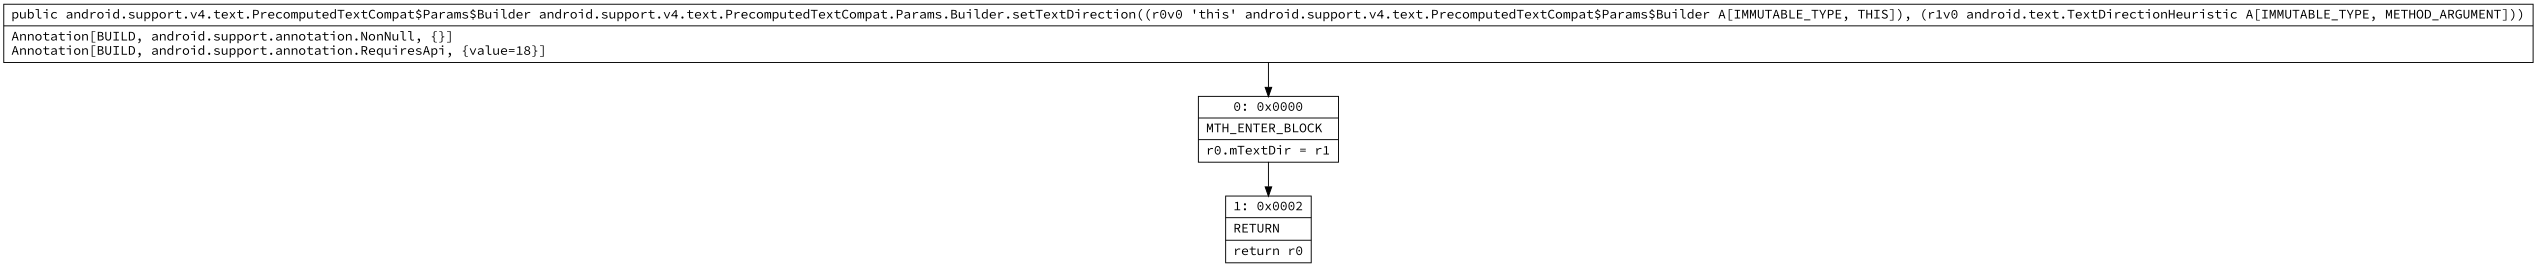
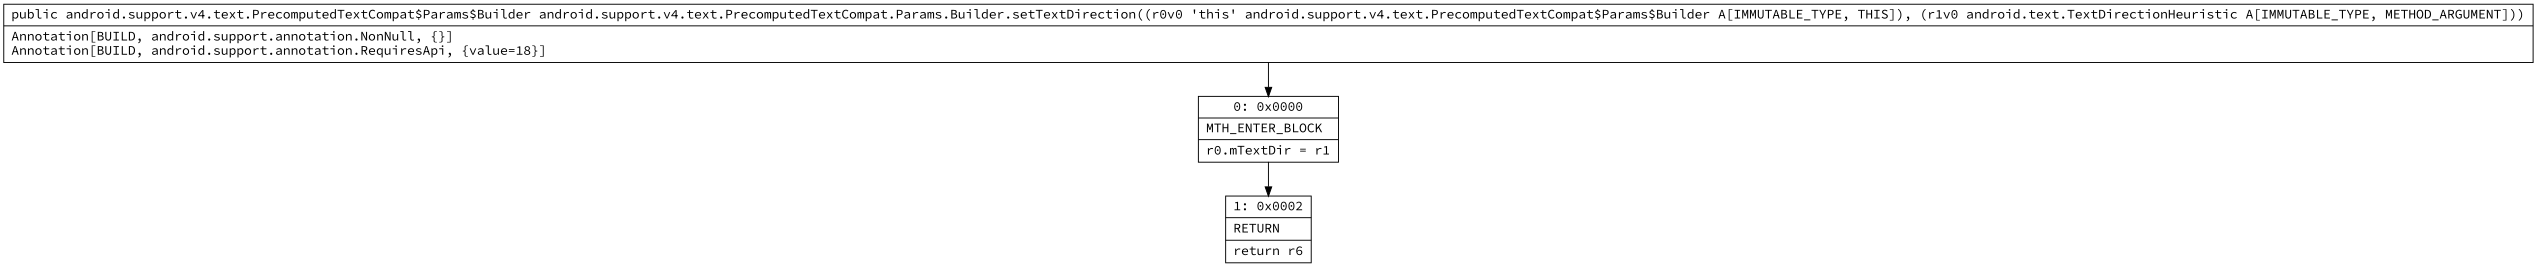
node "1: 0x0002": text "return r0" -> "return r6"
